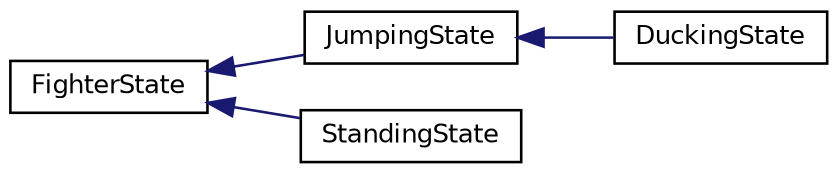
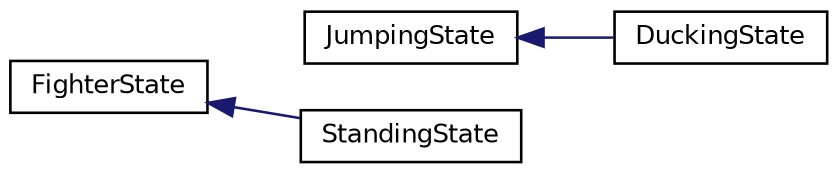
edge "JumpingState" -> "FighterState": removed
